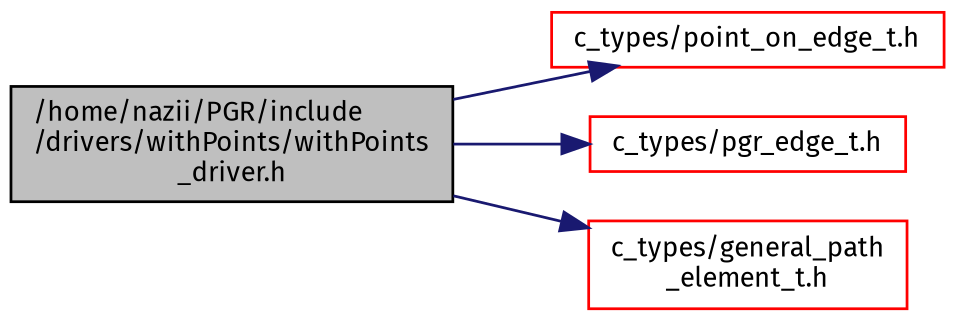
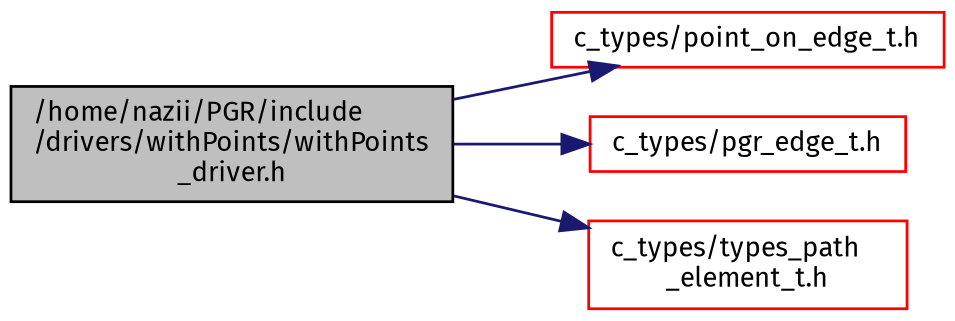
node "c_types/general_path _element_t.h": label "c_types/general_path _element_t.h" -> "c_types/types_path _element_t.h"
